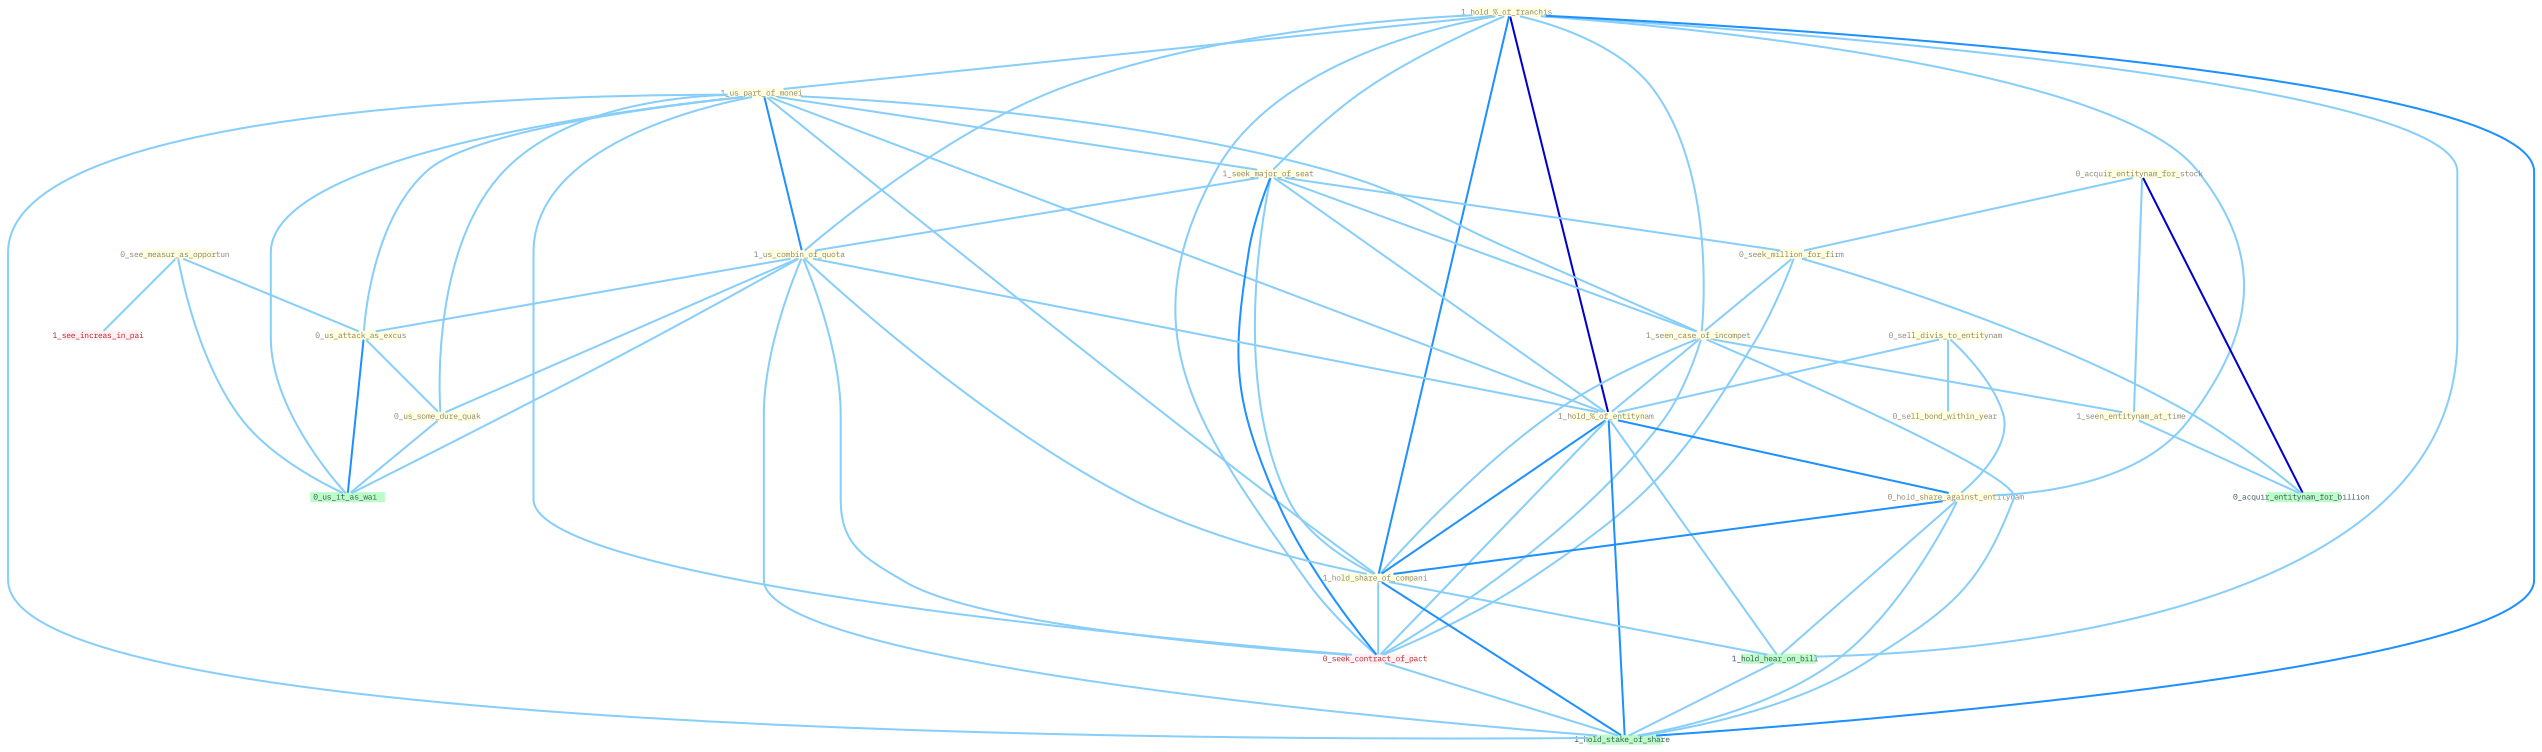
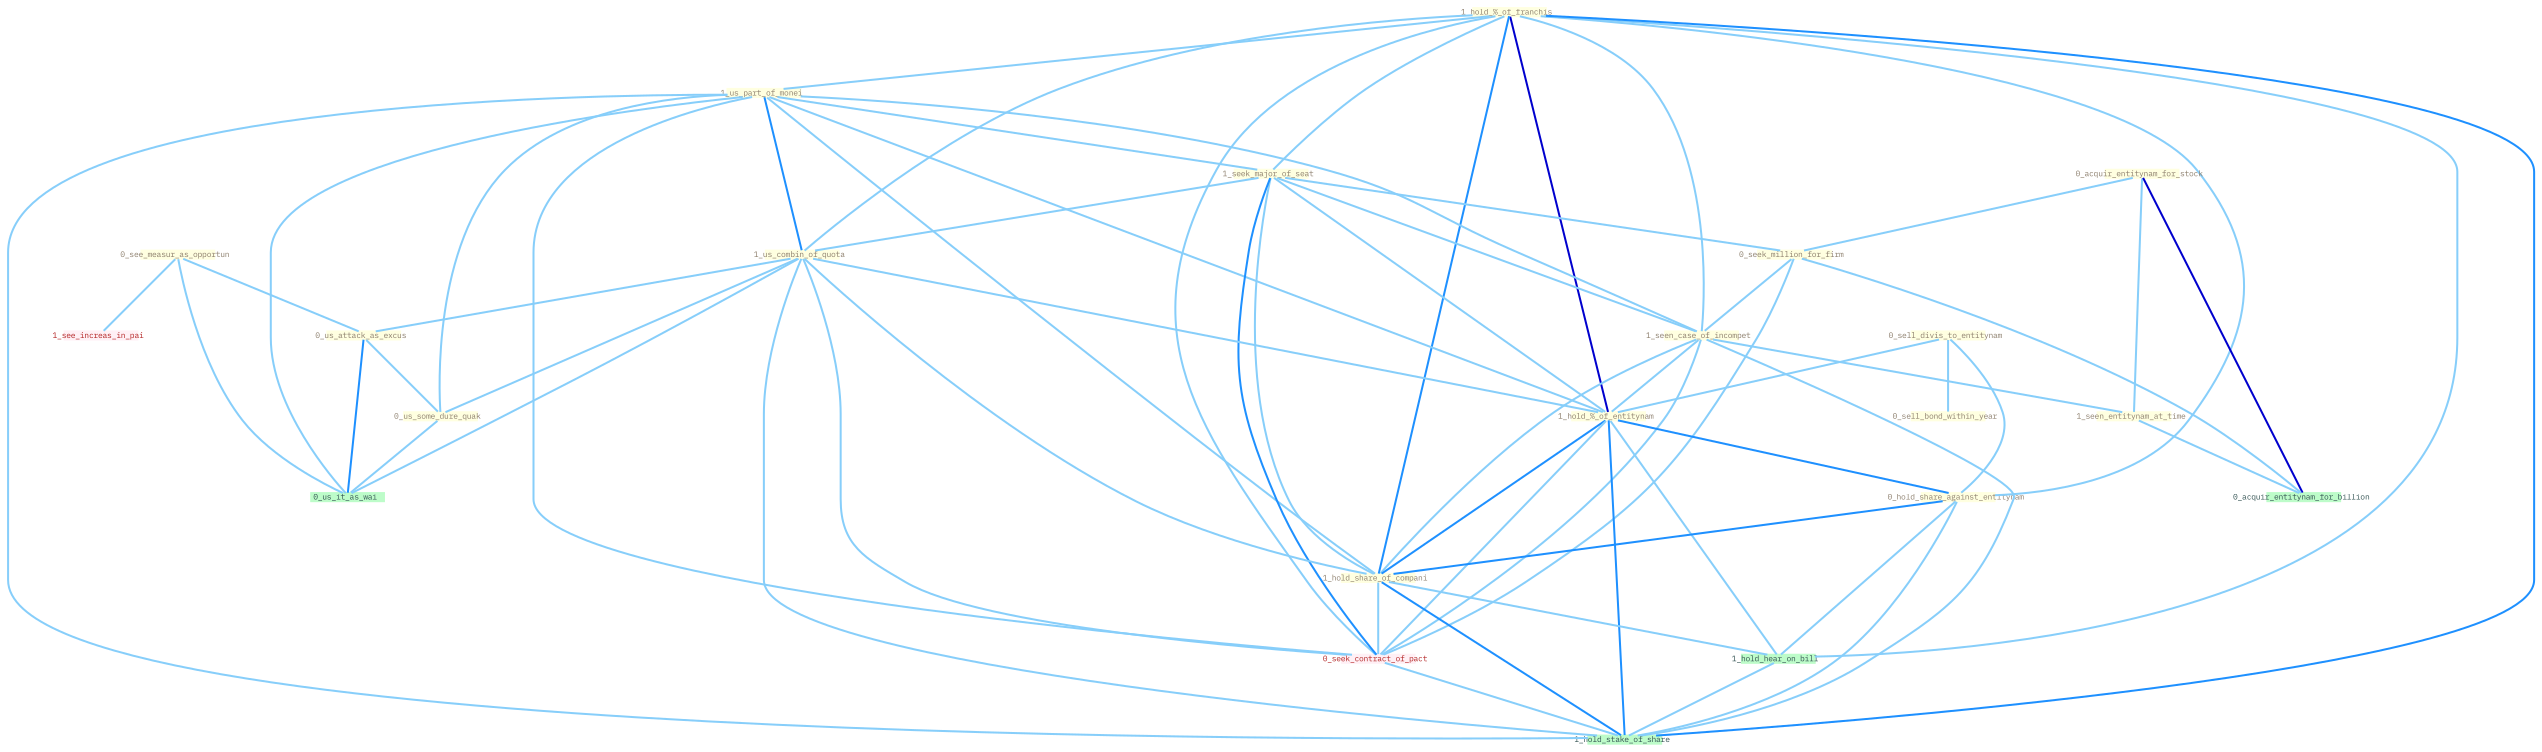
edge "1_us_part_of_monei" -- "0_us_attack_as_excus": removed
